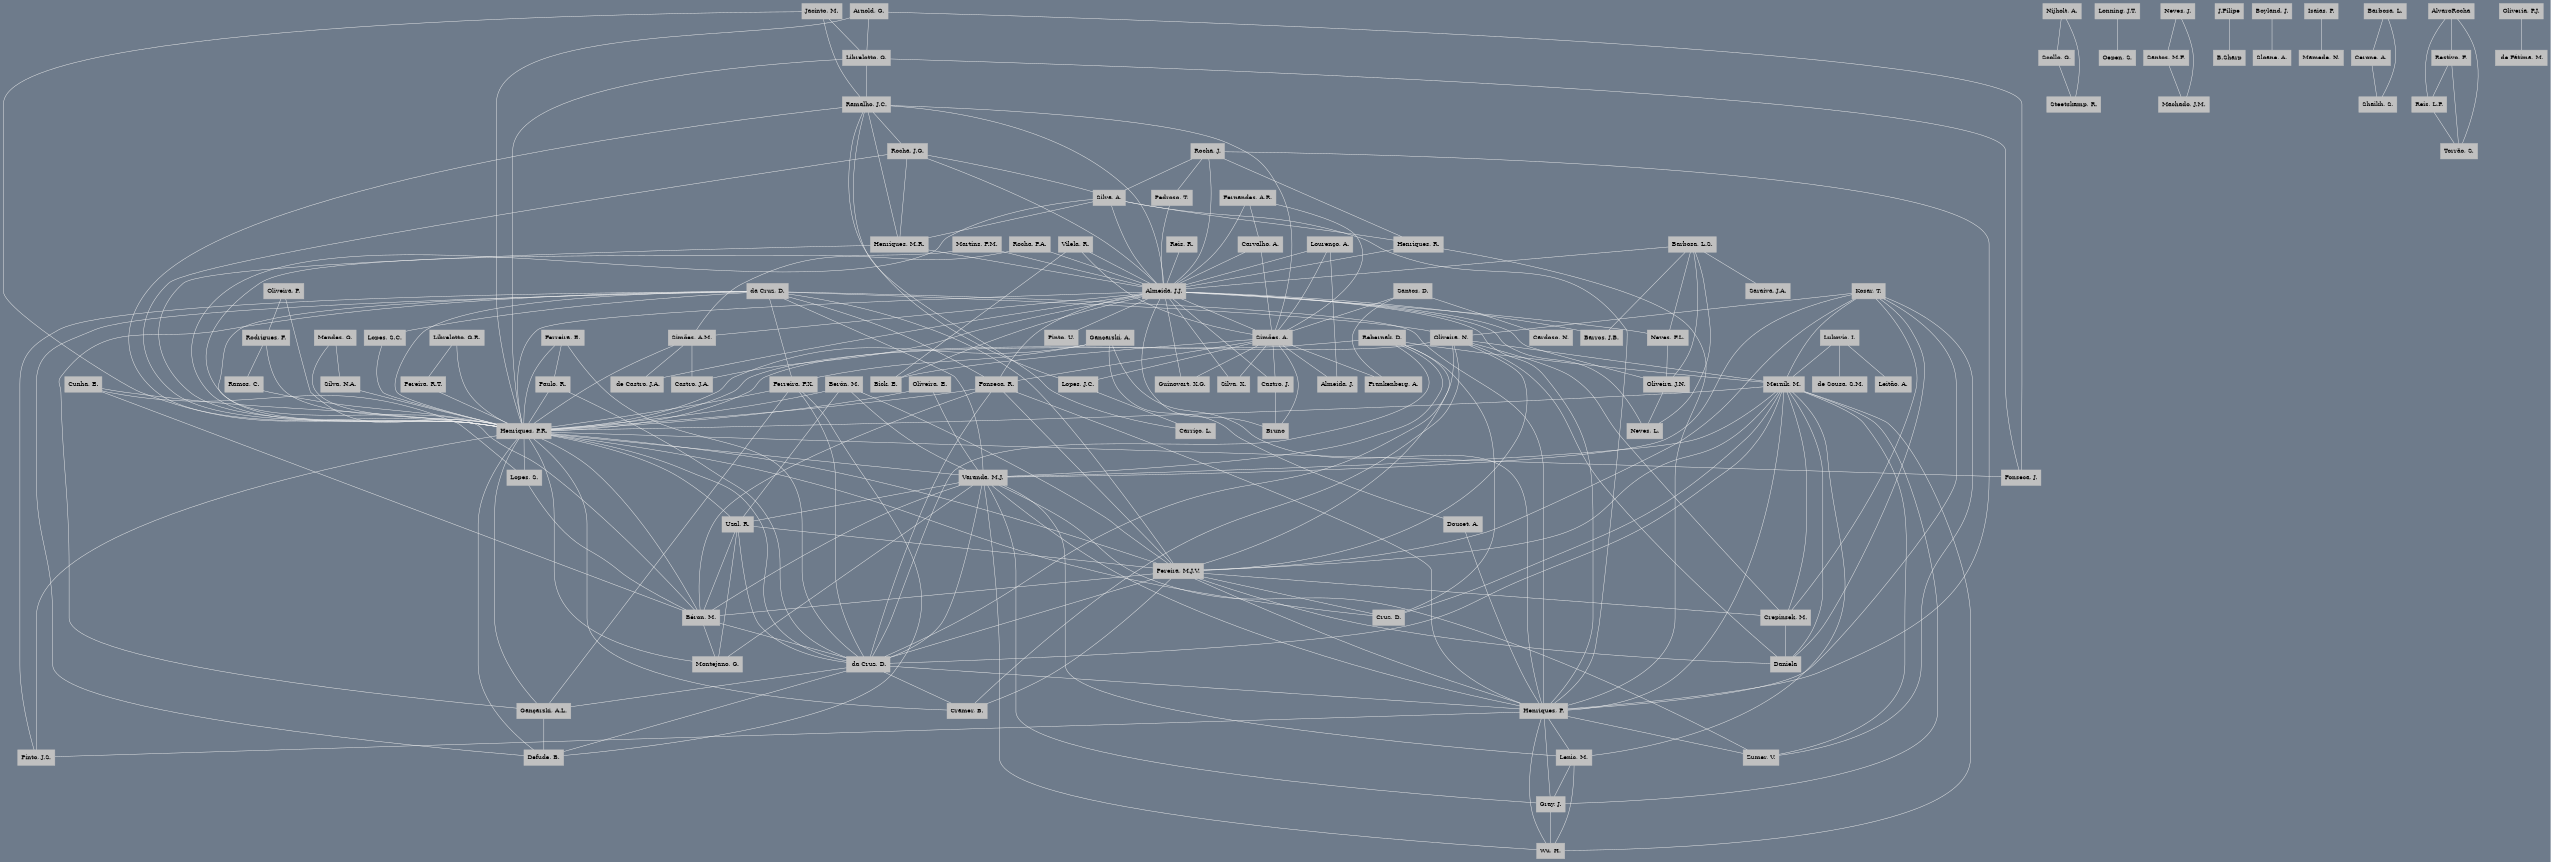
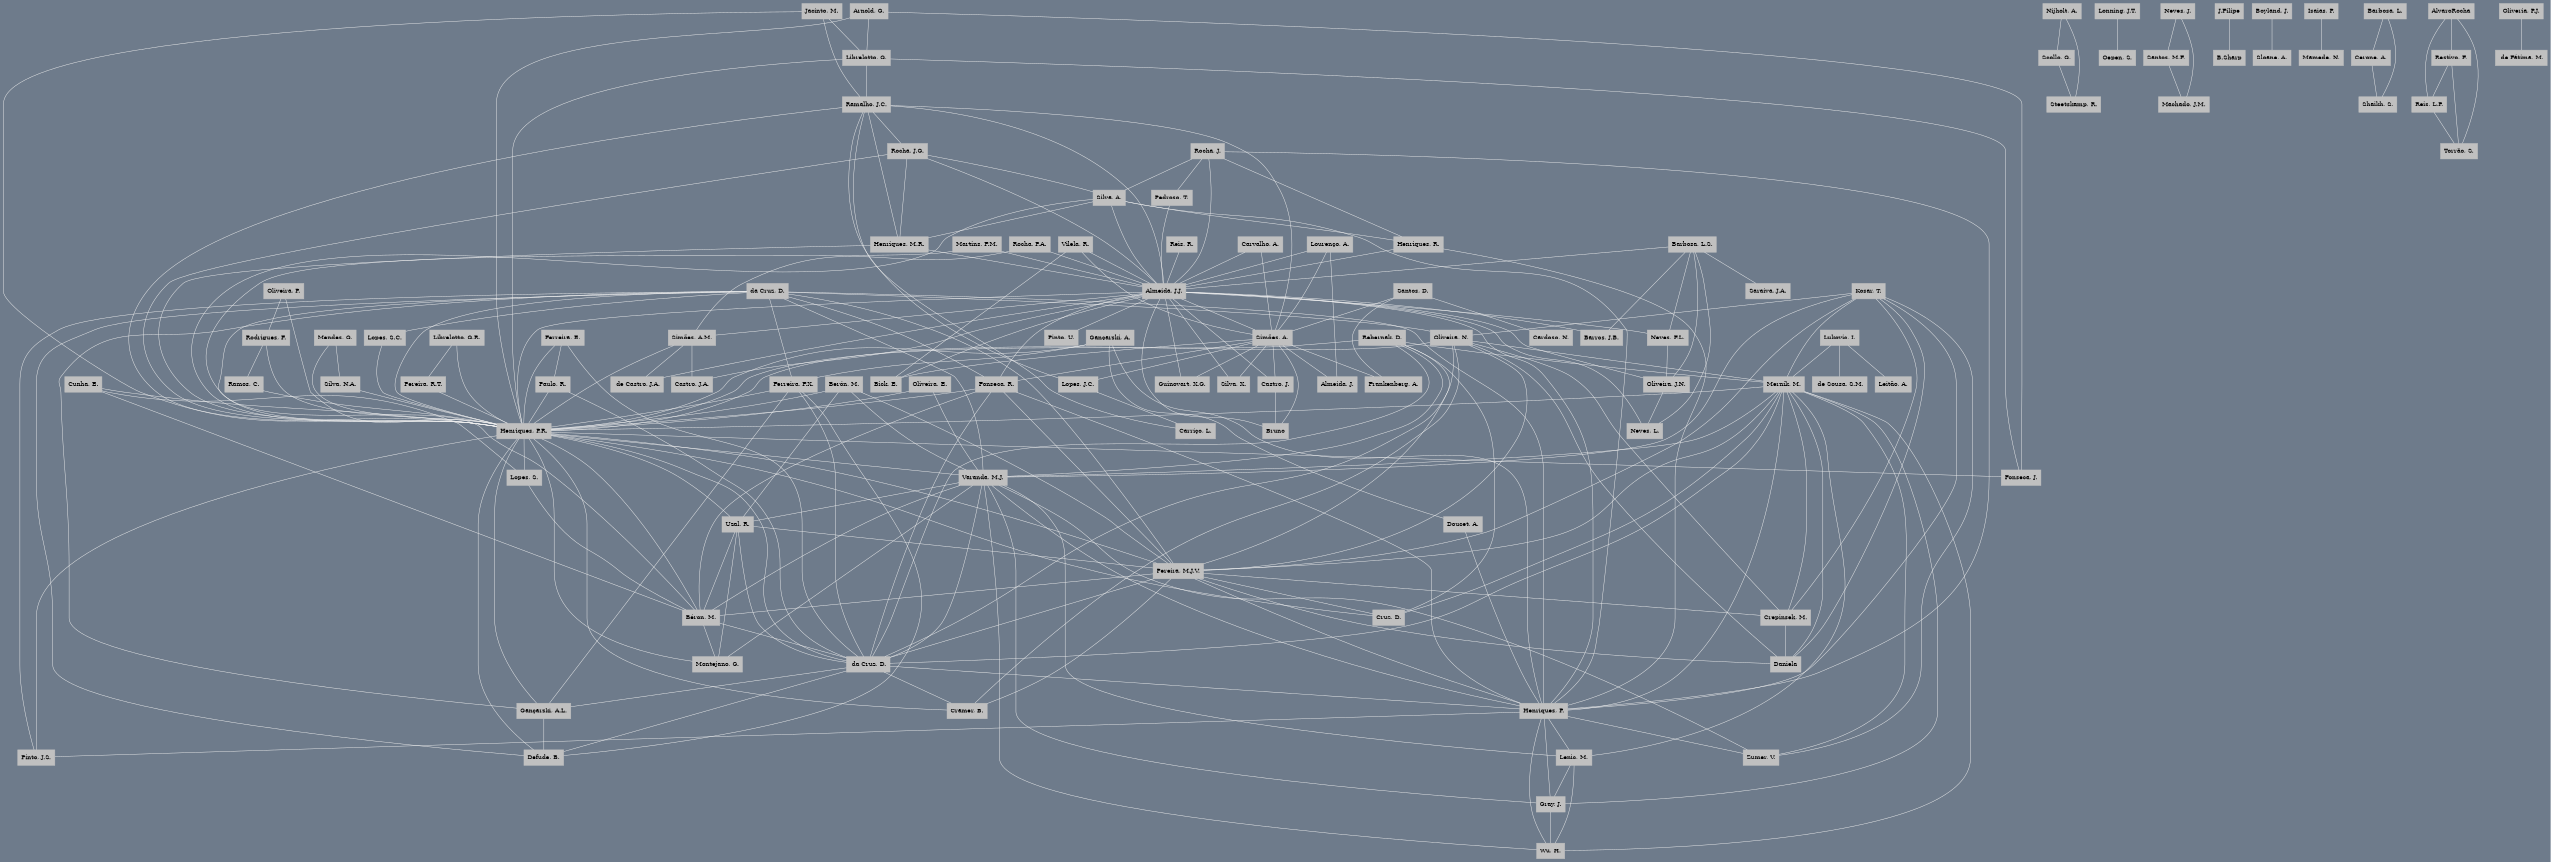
node "Fernandes, A.R.": removed
